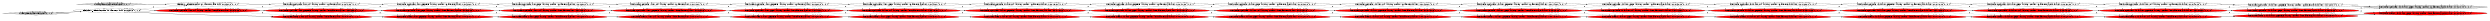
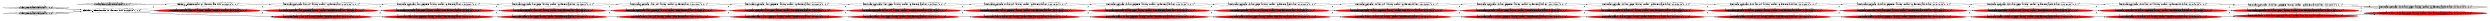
node "b04_fileSystem_localized_hierarchical['1', '0', '0']": added
